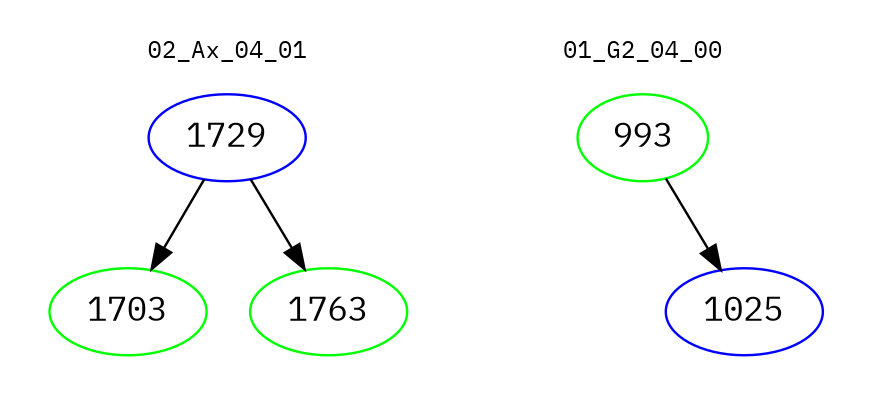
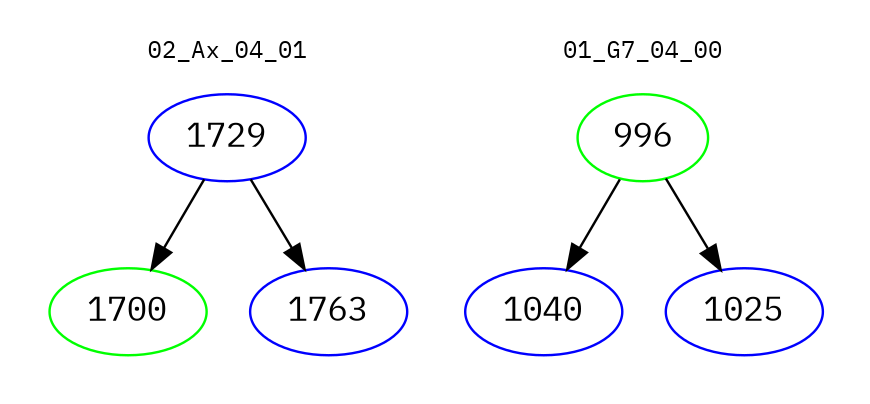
cluster "01_G2_04_00": label "01_G2_04_00" -> "01_G7_04_00"
node "993": label "993" -> "996"
node "1703": label "1703" -> "1700"
node "1763": color green -> blue
node "1040": added
